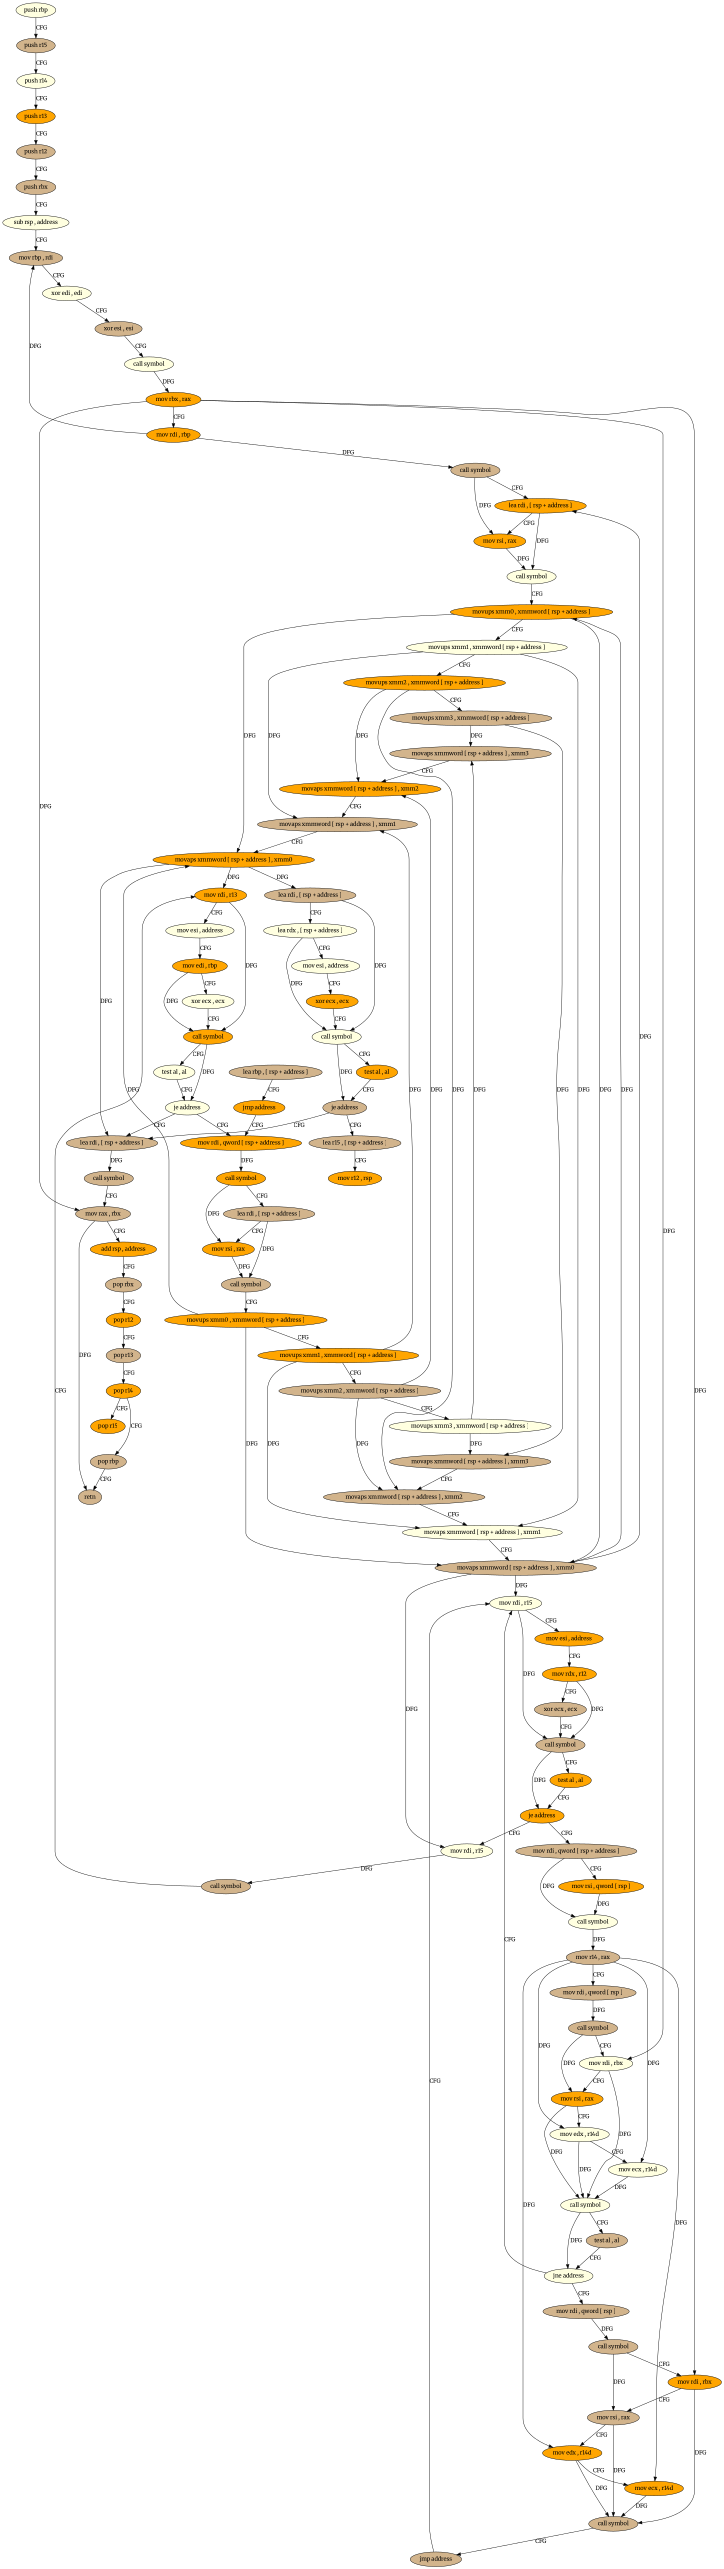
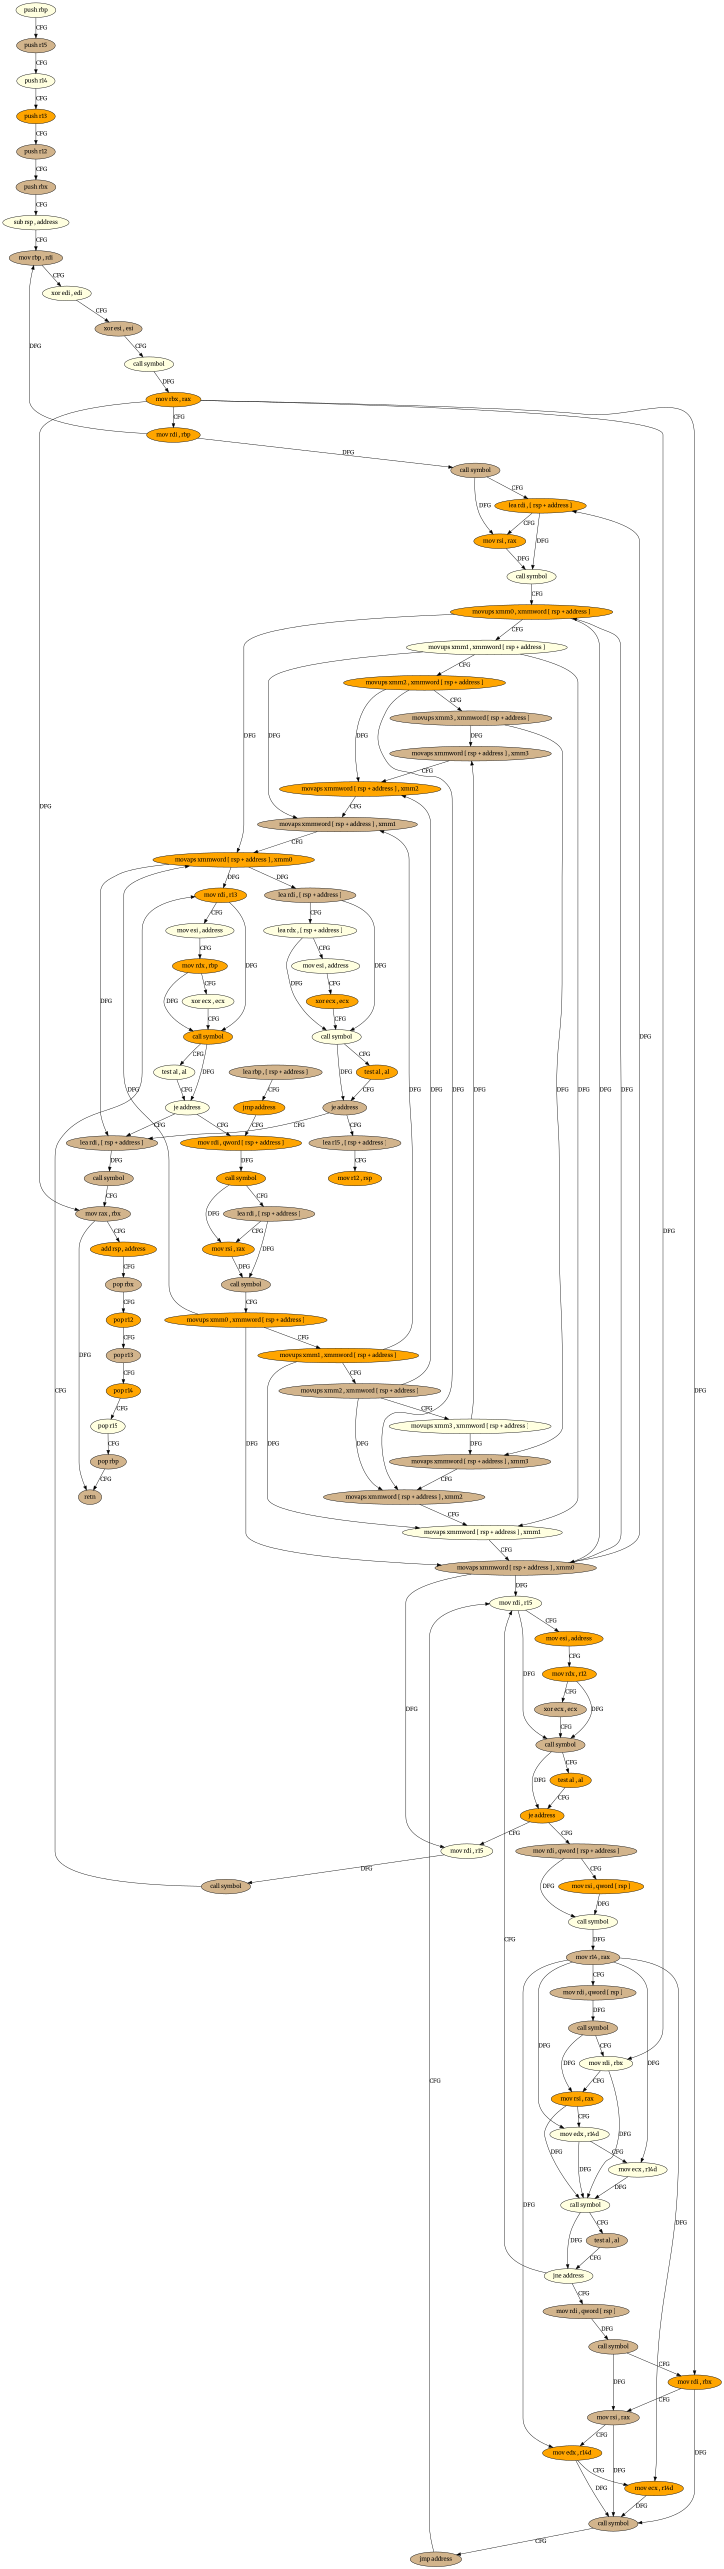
node "mov edi , rbp": label "mov edi , rbp" -> "mov rdx , rbp"
node "pop r15": fillcolor orange -> lightyellow
edge "pop r14" -> "pop rbp": now "pop r15" -> "pop rbp"
